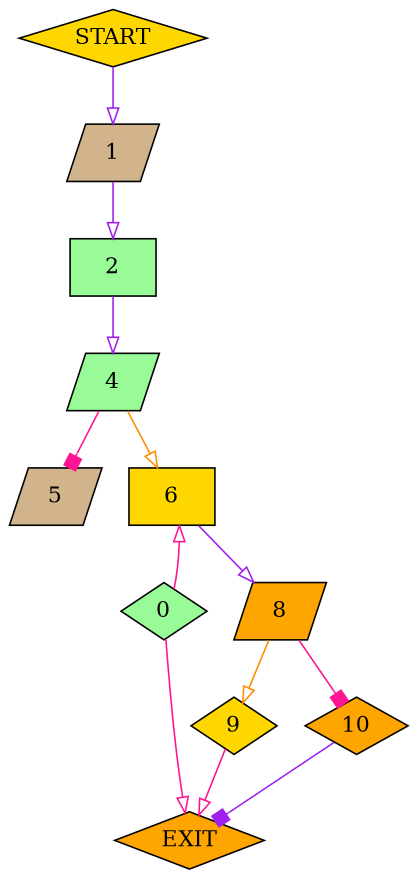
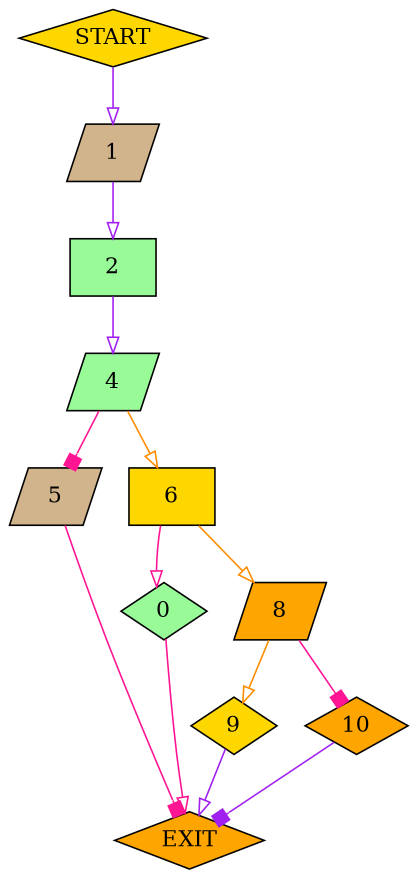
edge "6" -> "8": color purple -> darkorange
edge "0" -> "6": reversed
edge "5" -> "EXIT": added
edge "9" -> "EXIT": color deeppink -> purple
